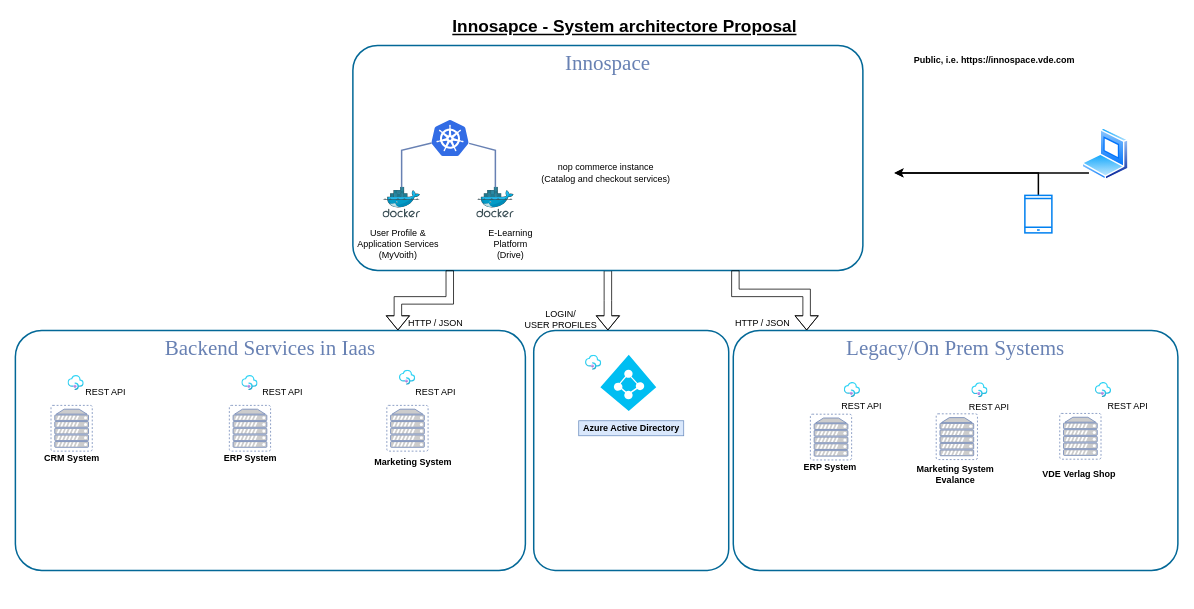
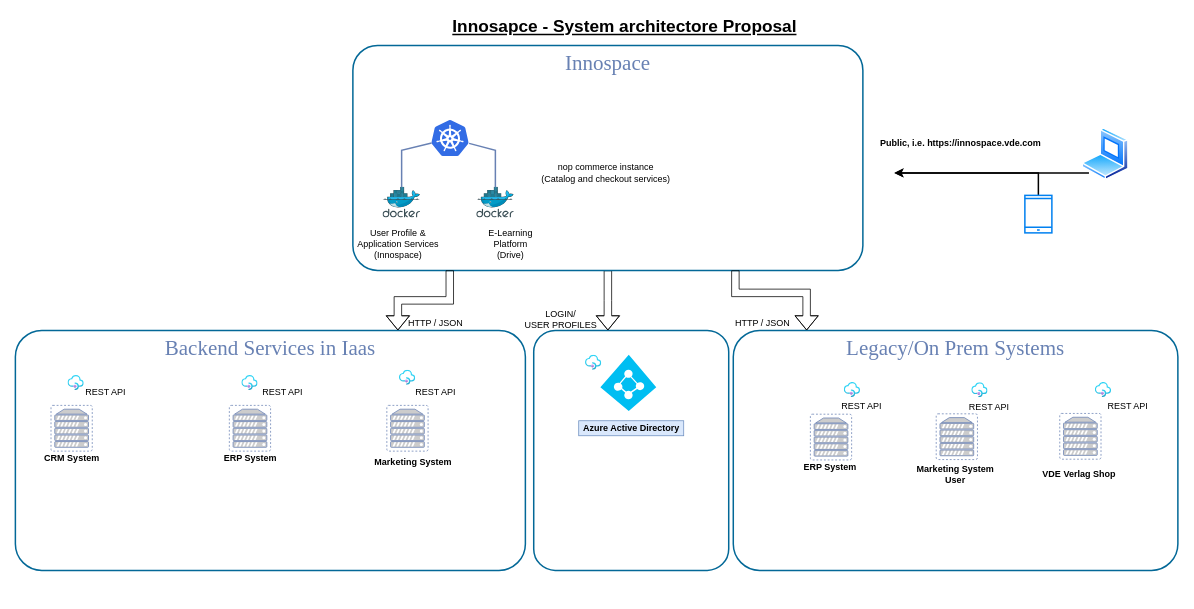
node "Public, i.e. https://innospace.vde.com": moved (994, 60) -> (960, 143)
node "User Profile & Application Services (MyVoith)": label "User Profile & Application Services (MyVoith)" -> "User Profile & Application Services (Innospace)"
node "Marketing System Evalance": label "Marketing System Evalance" -> "Marketing System User"
